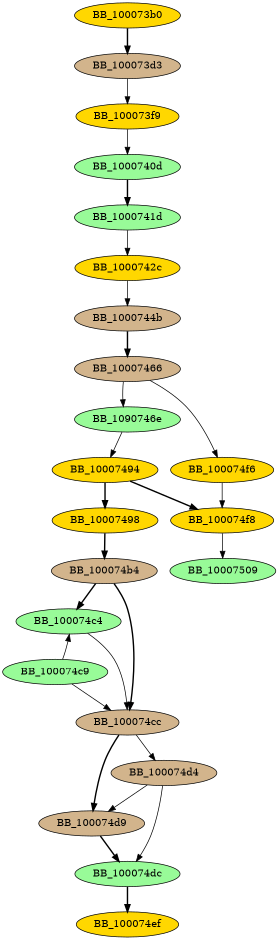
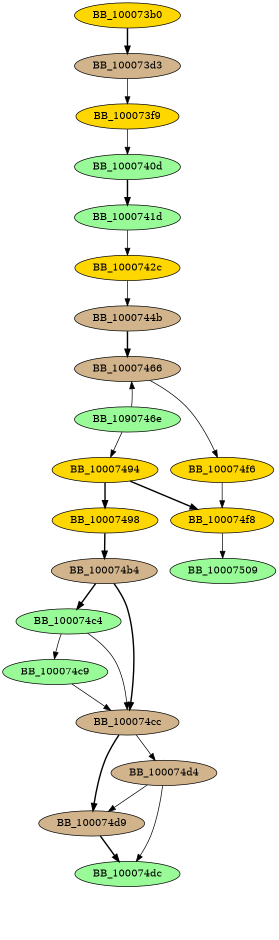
edge "BB_10007466" -> "BB_1090746e": reversed
edge "BB_100074c9" -> "BB_100074c4": reversed
node "BB_100074ef": removed
